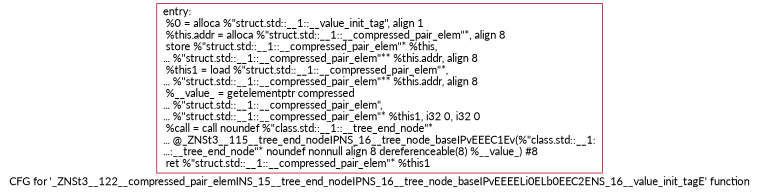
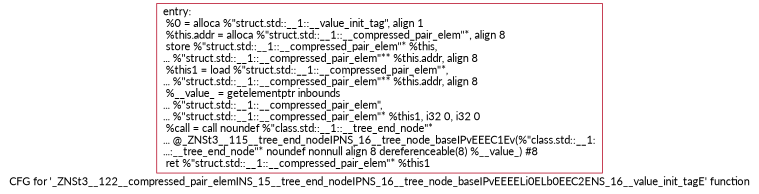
node "entry:": text "%__value_ = getelementptr compressed" -> "%__value_ = getelementptr inbounds"
